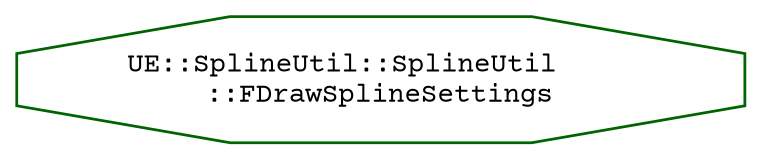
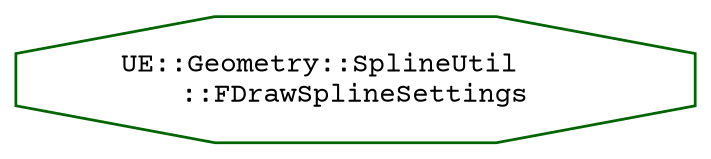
node "UE::SplineUtil::SplineUtil ::FDrawSplineSettings": label "UE::SplineUtil::SplineUtil ::FDrawSplineSettings" -> "UE::Geometry::SplineUtil ::FDrawSplineSettings"
